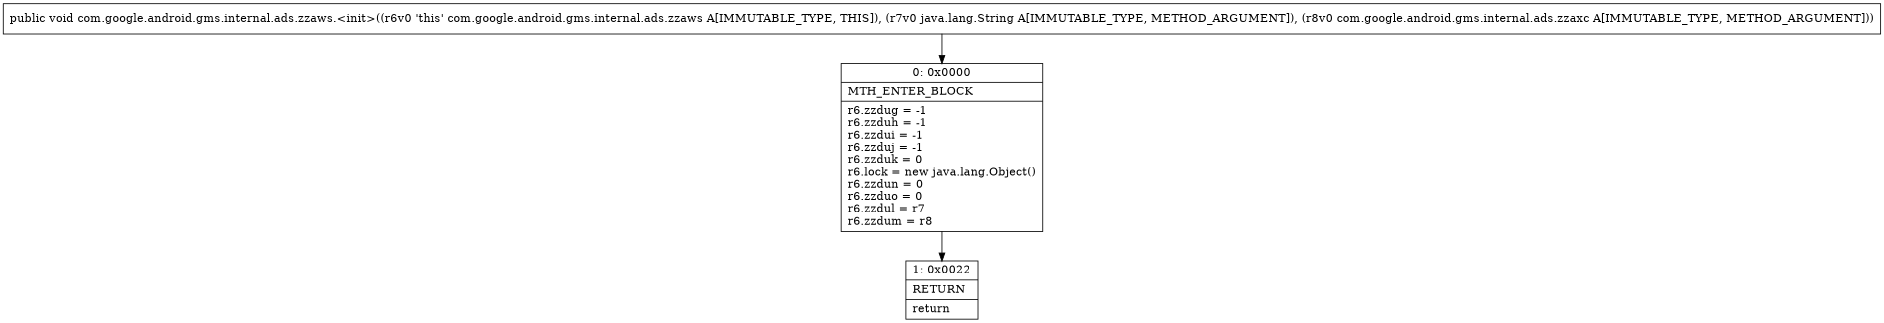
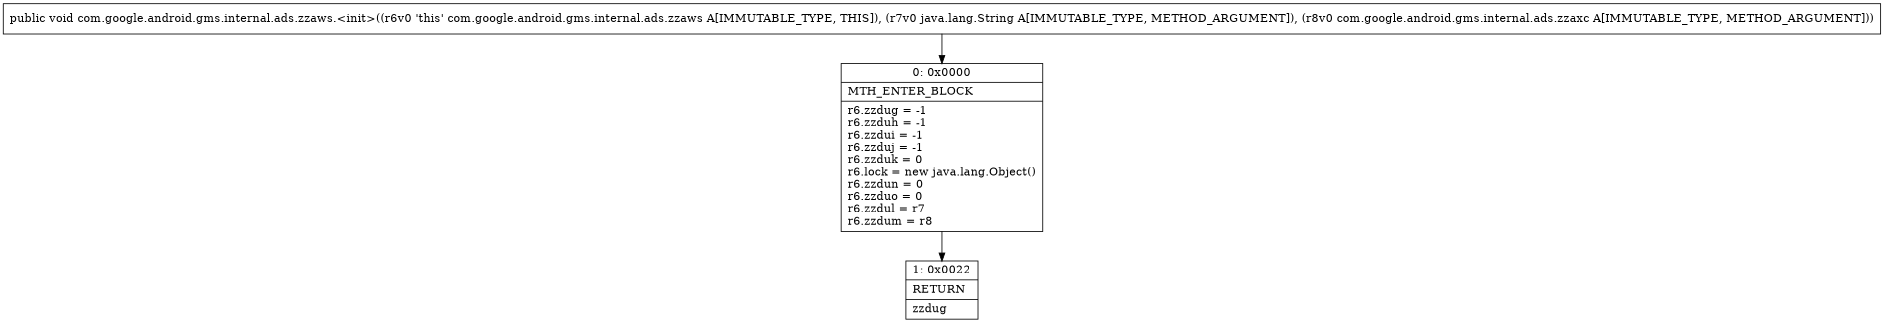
node "1: 0x0022": text "return" -> "zzdug"
